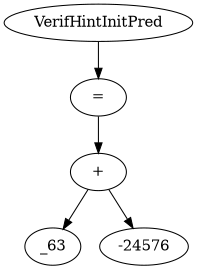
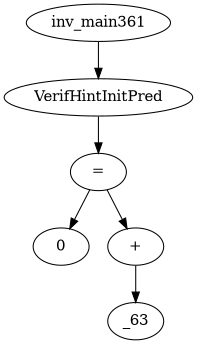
node "inv_main361": added
node "0": added
node "-24576": removed
